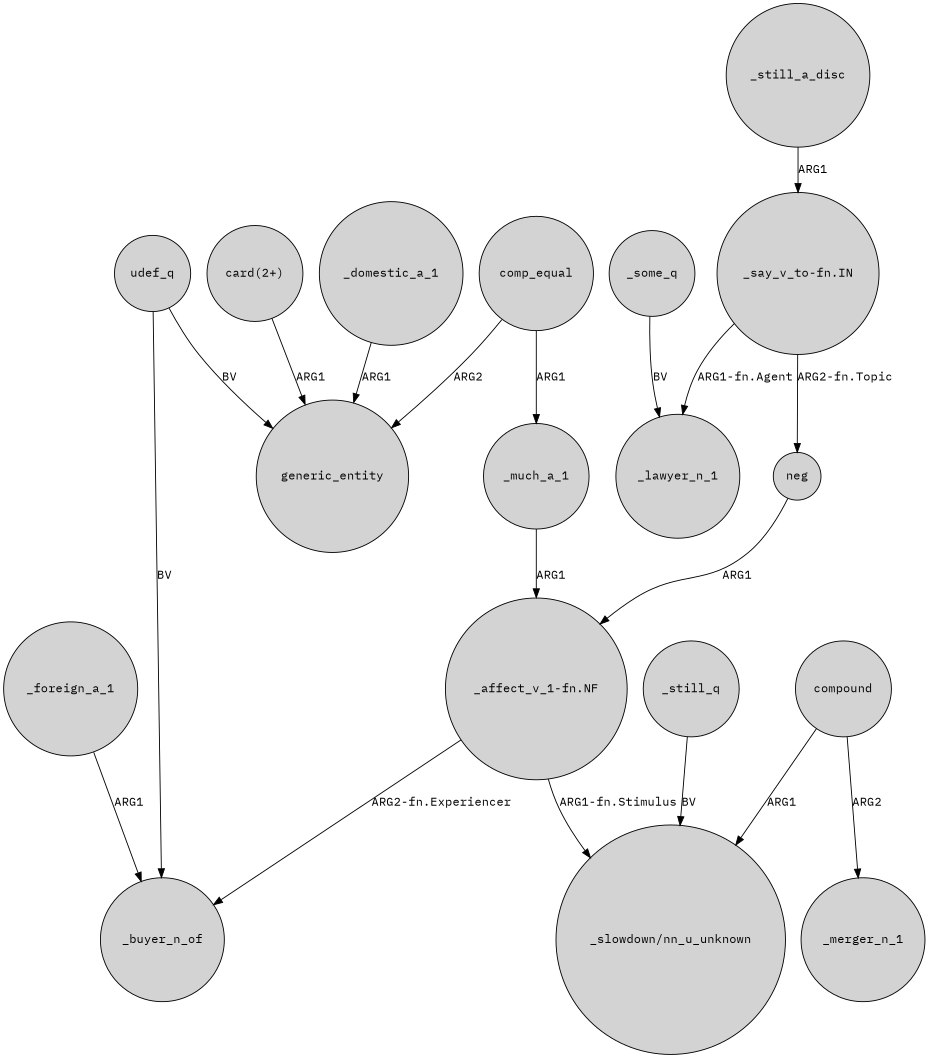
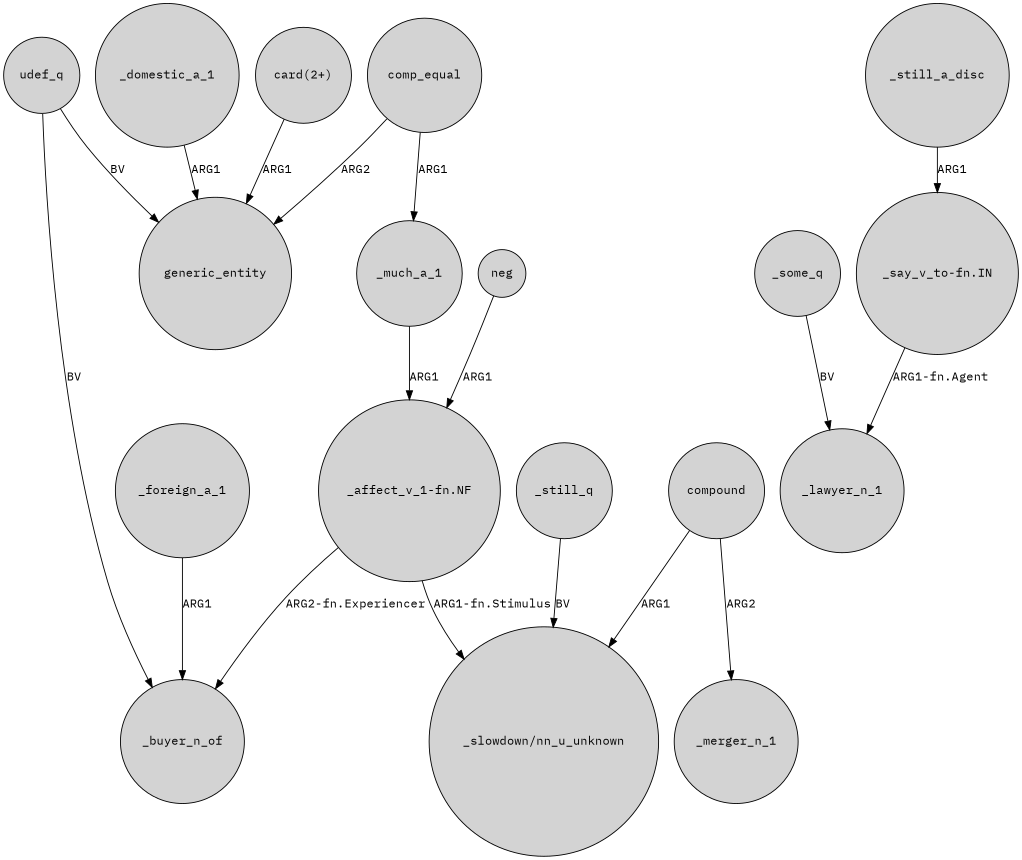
edge "_say_v_to-fn.IN" -> "neg": removed, label "ARG2-fn.Topic"
